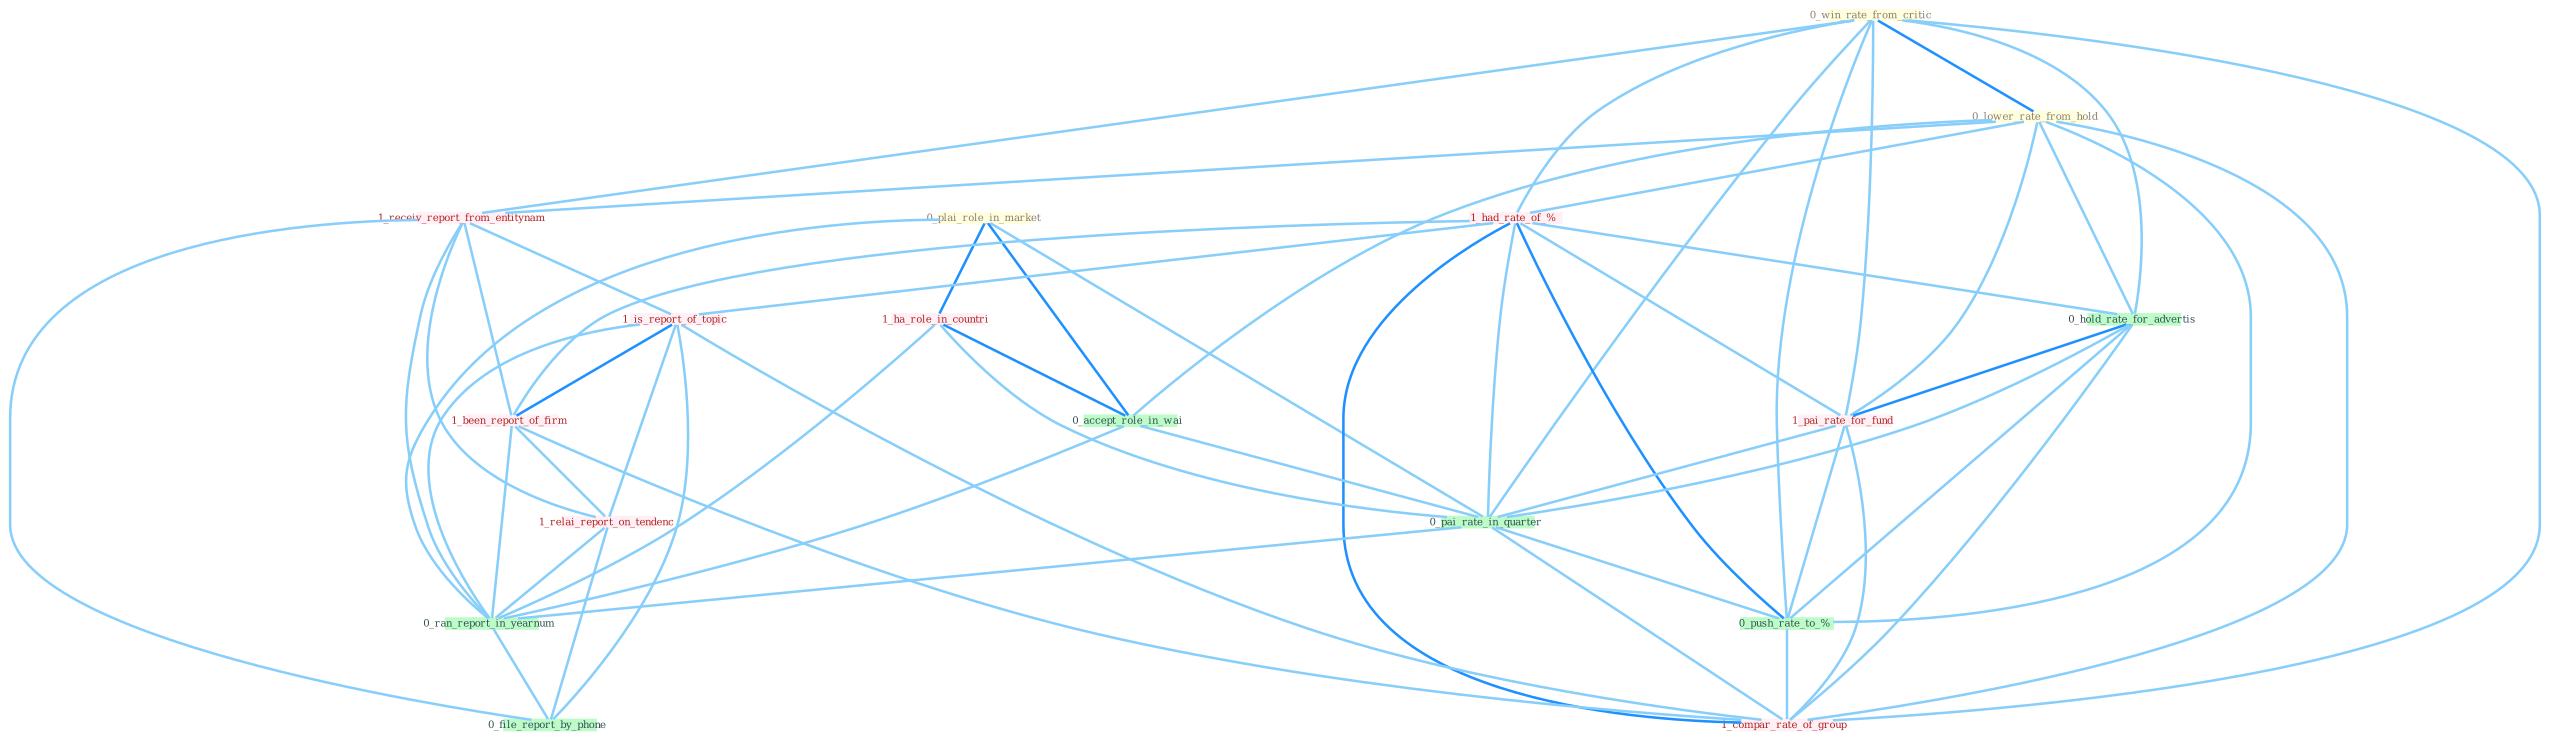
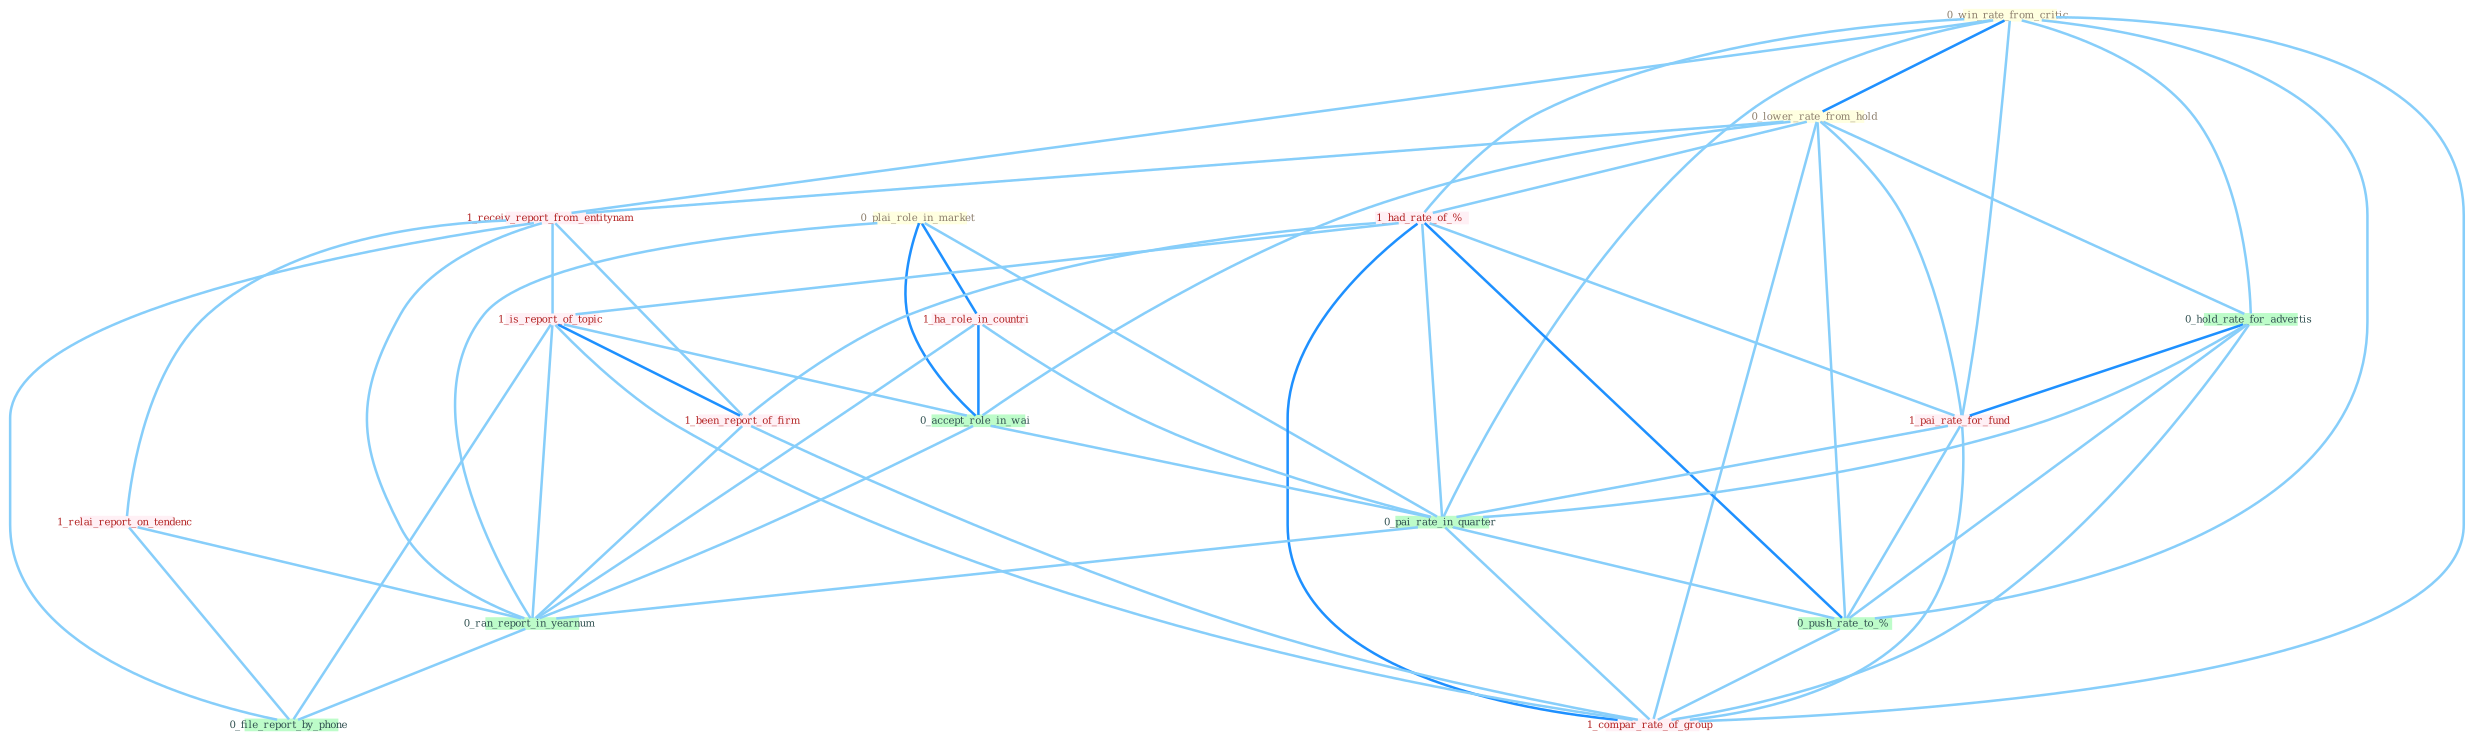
edge "1_had_rate_of_%" -- "0_hold_rate_for_advertis": removed
edge "1_is_report_of_topic" -- "1_relai_report_on_tendenc": now "1_is_report_of_topic" -- "0_accept_role_in_wai"
edge "1_been_report_of_firm" -- "1_relai_report_on_tendenc": removed
